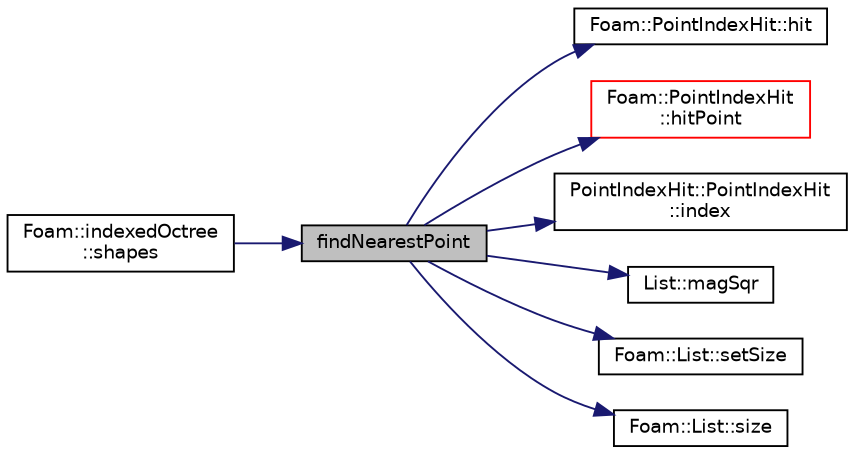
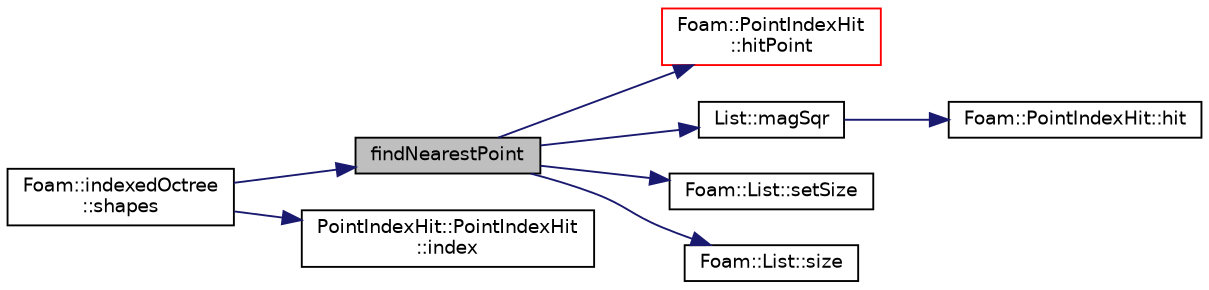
edge "findNearestPoint" -> "Foam::PointIndexHit::hit": now "List::magSqr" -> "Foam::PointIndexHit::hit"
edge "findNearestPoint" -> "PointIndexHit::PointIndexHit ::index": now "Foam::indexedOctree ::shapes" -> "PointIndexHit::PointIndexHit ::index"
